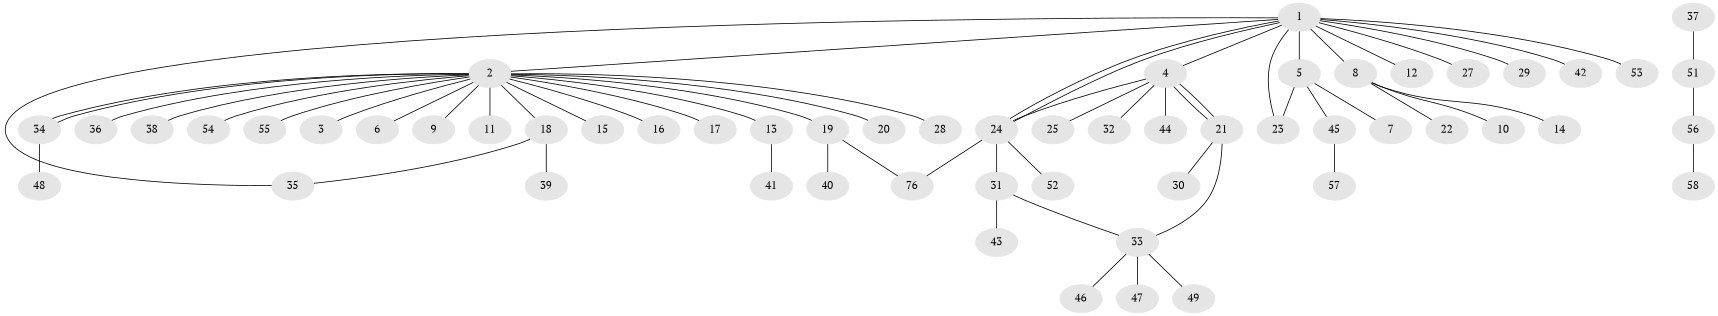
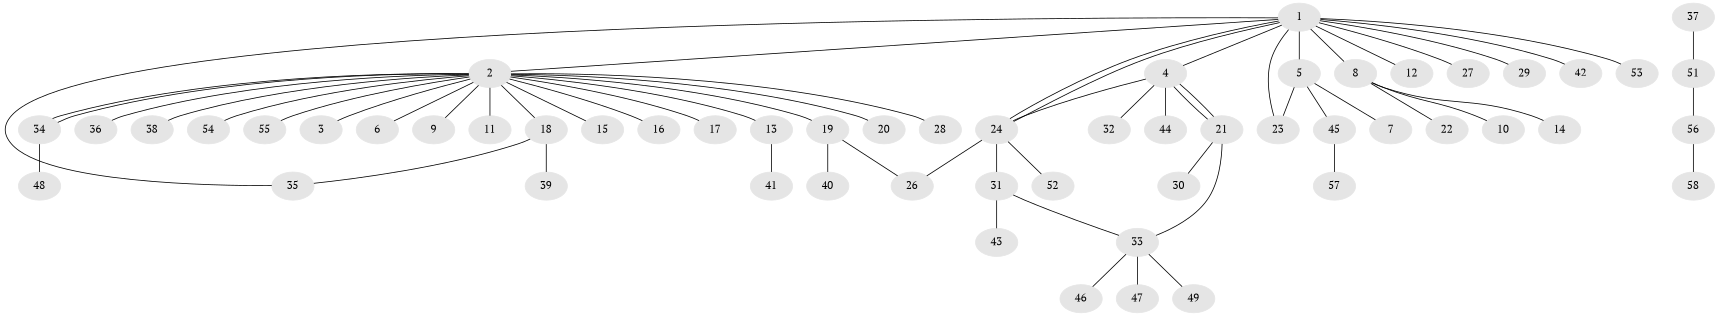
node "25": removed
node "76": label "76" -> "26"
